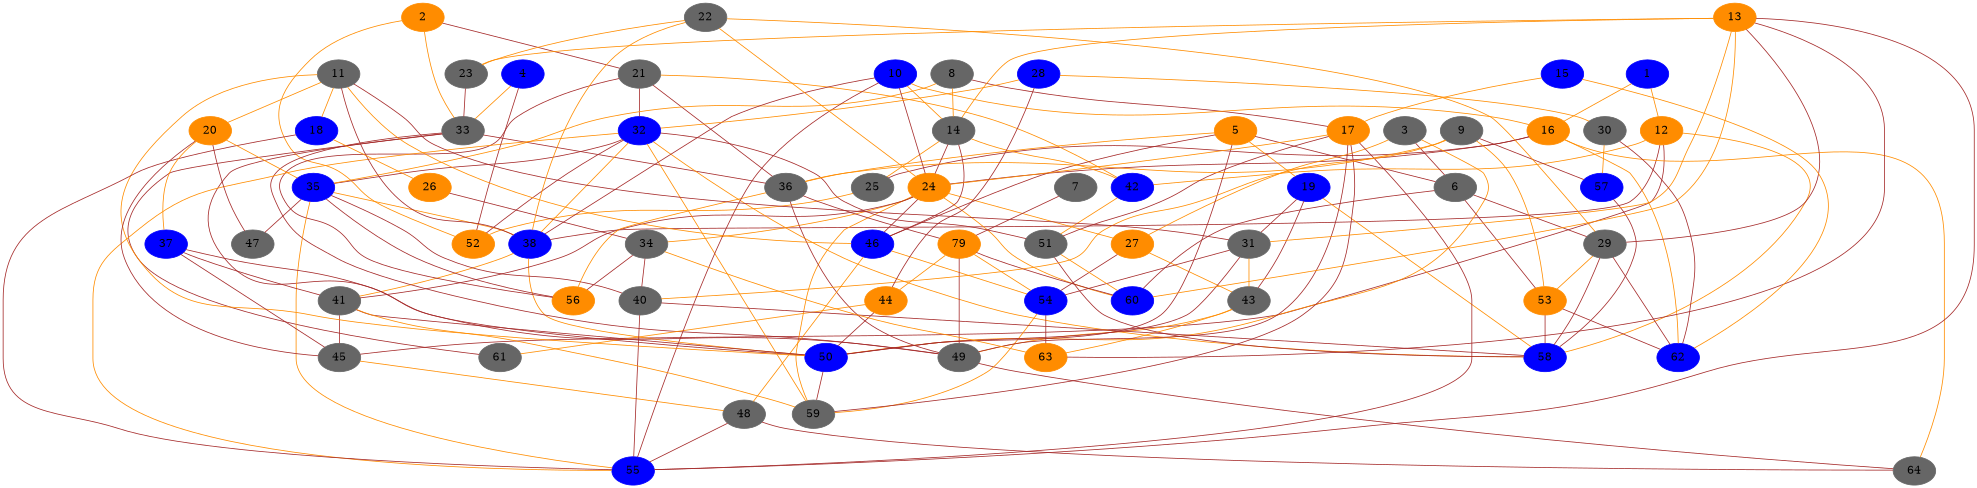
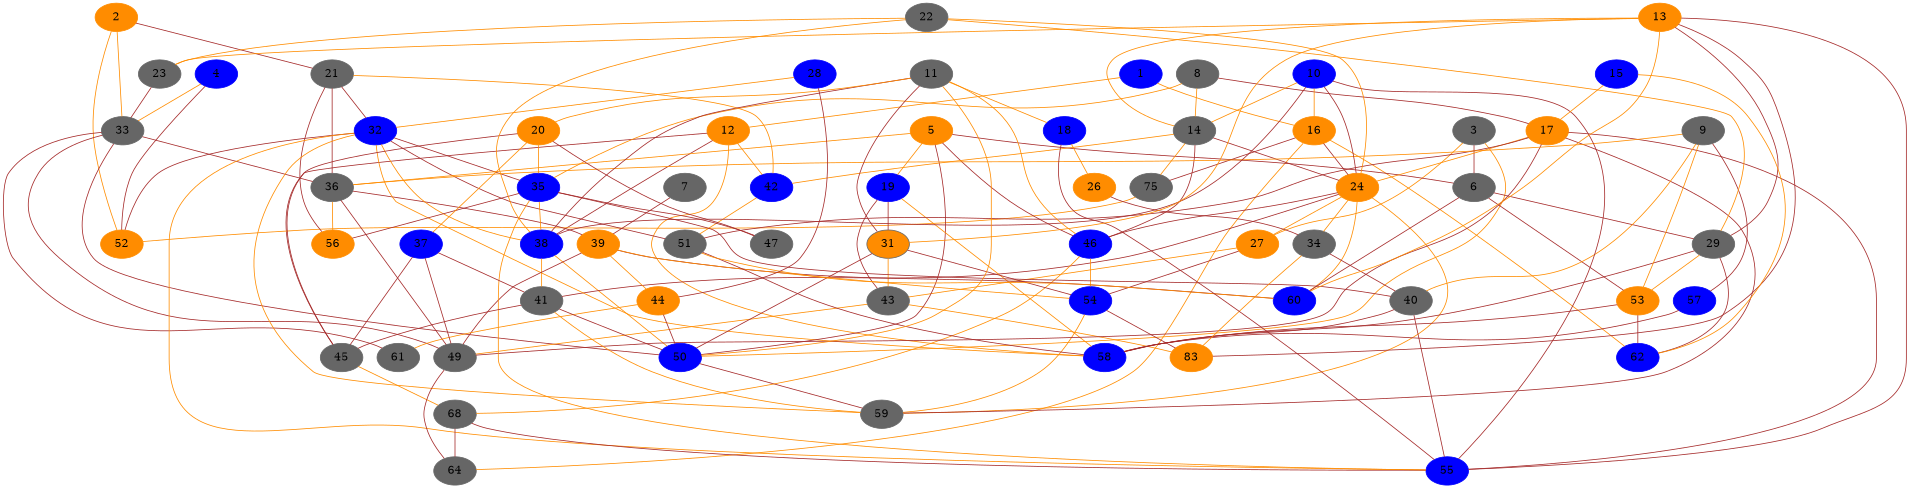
node "30": removed
node "25": label "25" -> "75"
node "79": label "79" -> "39"
node "31": fillcolor gray40 -> darkorange
edge "34" -- "56": removed
node "63": label "63" -> "83"
node "48": label "48" -> "68"
